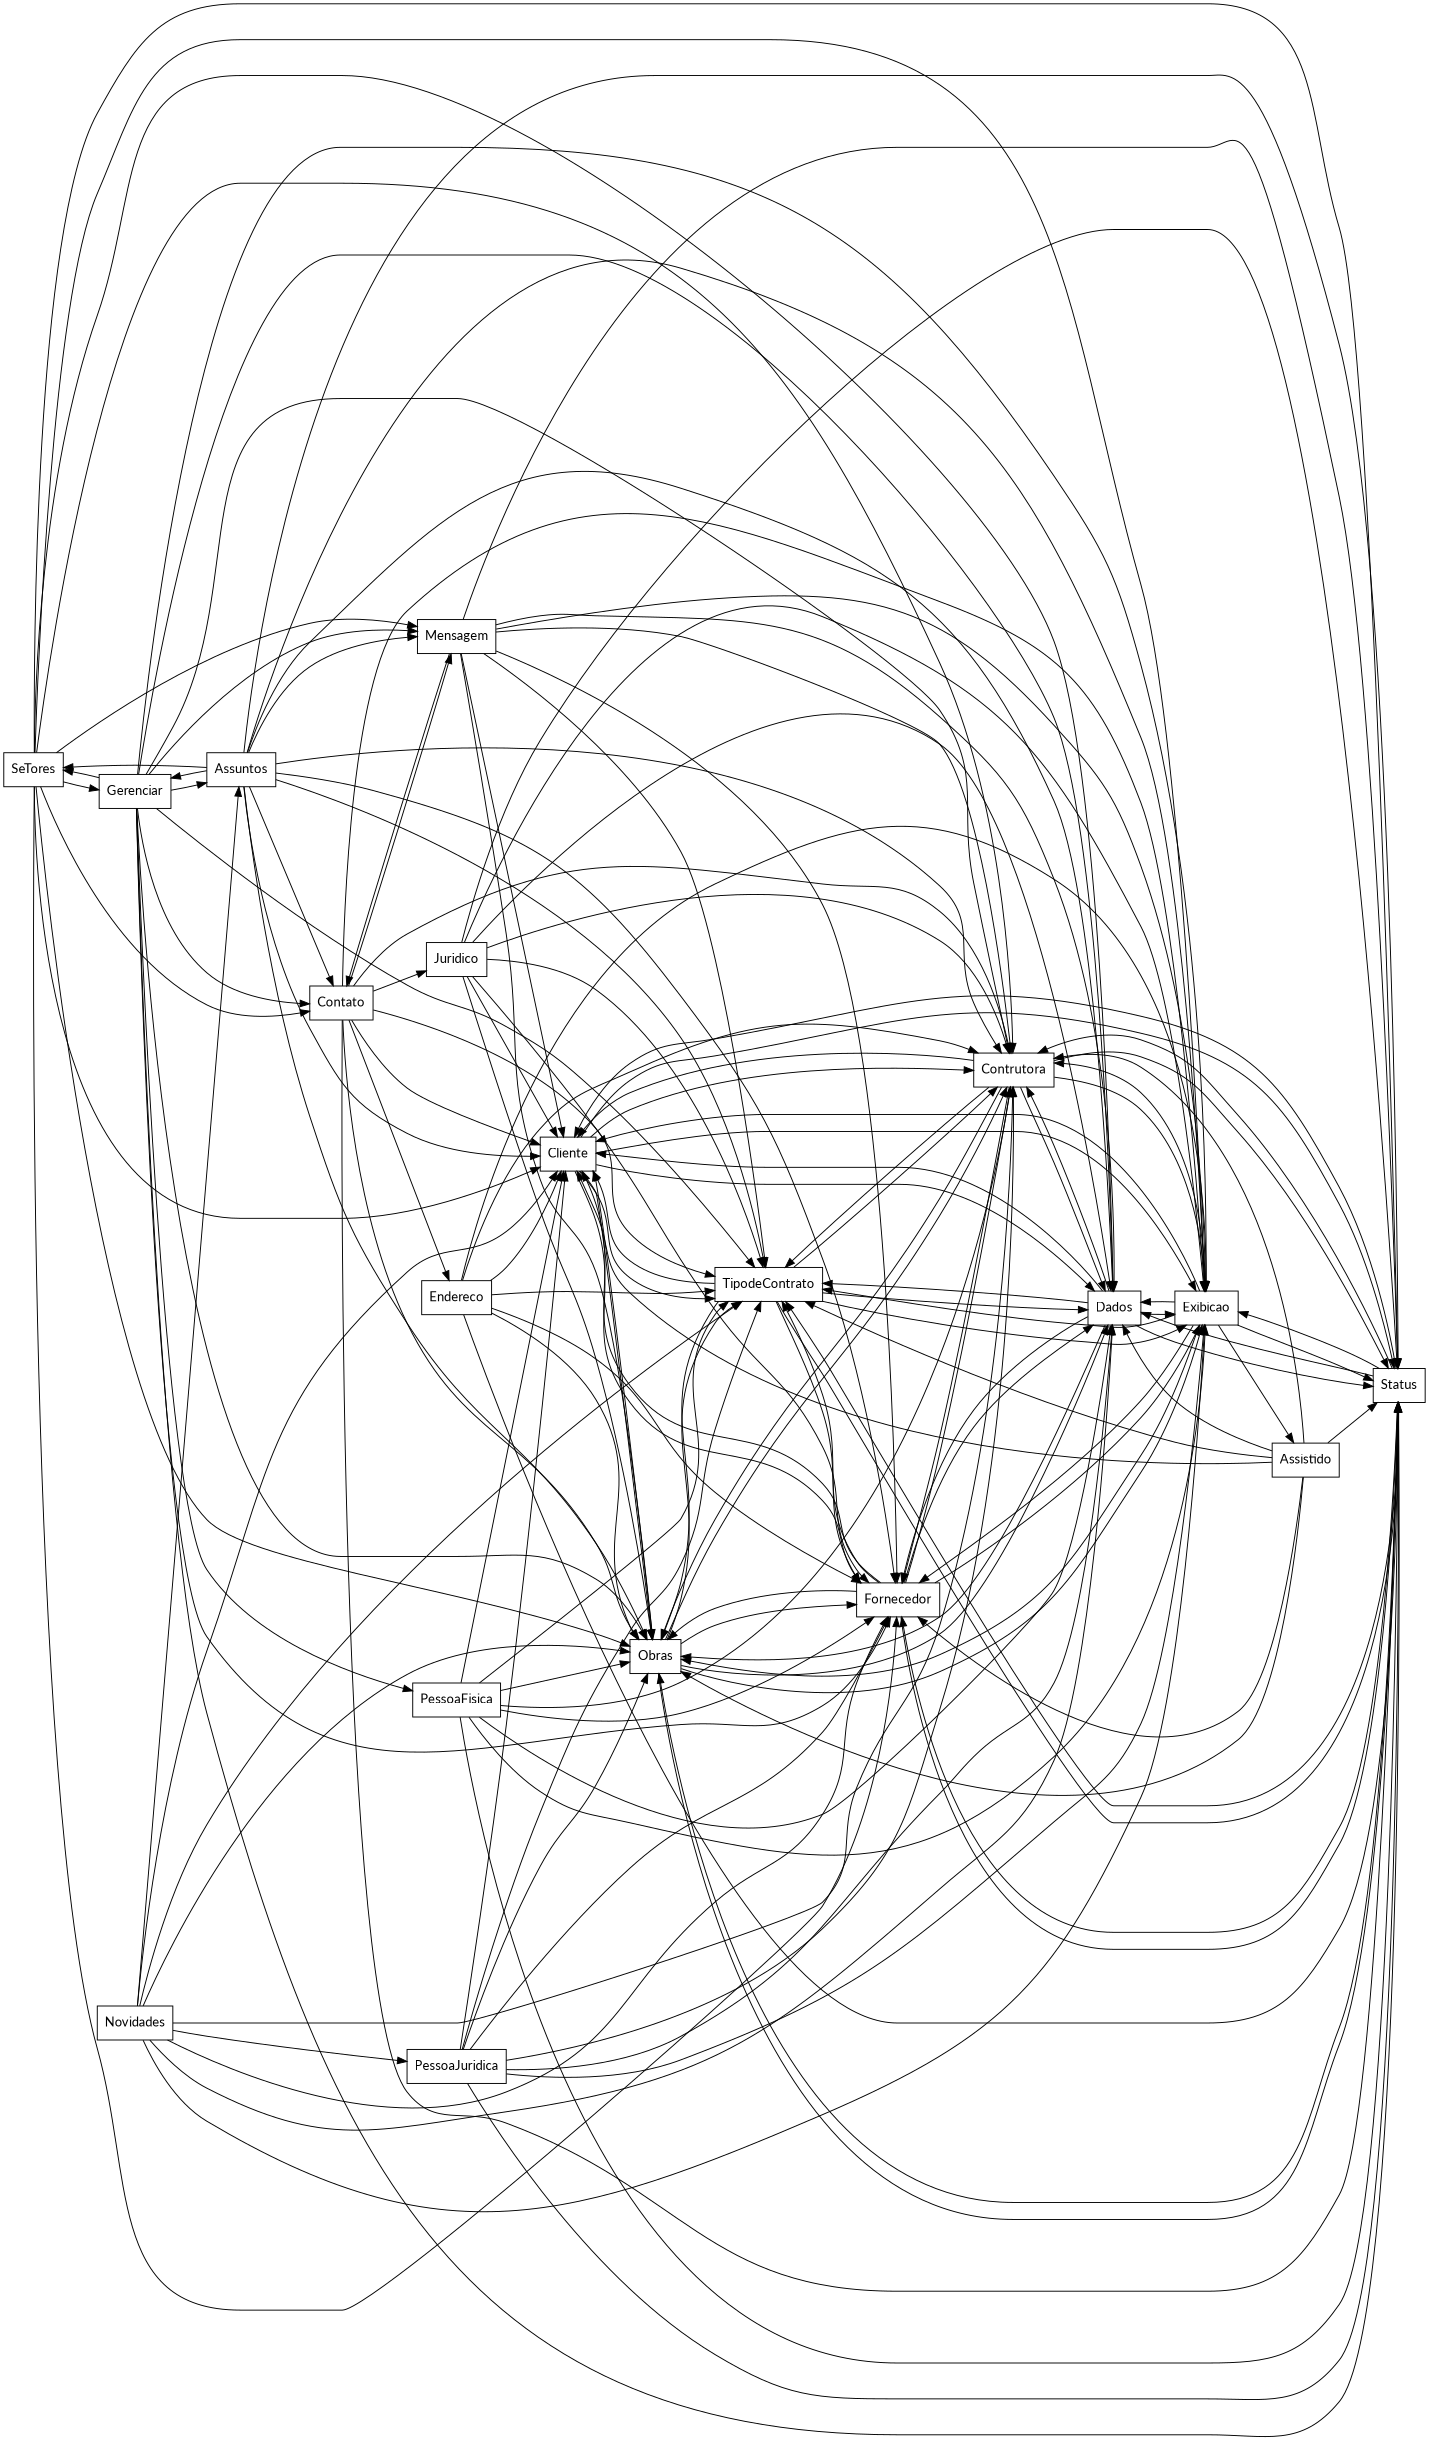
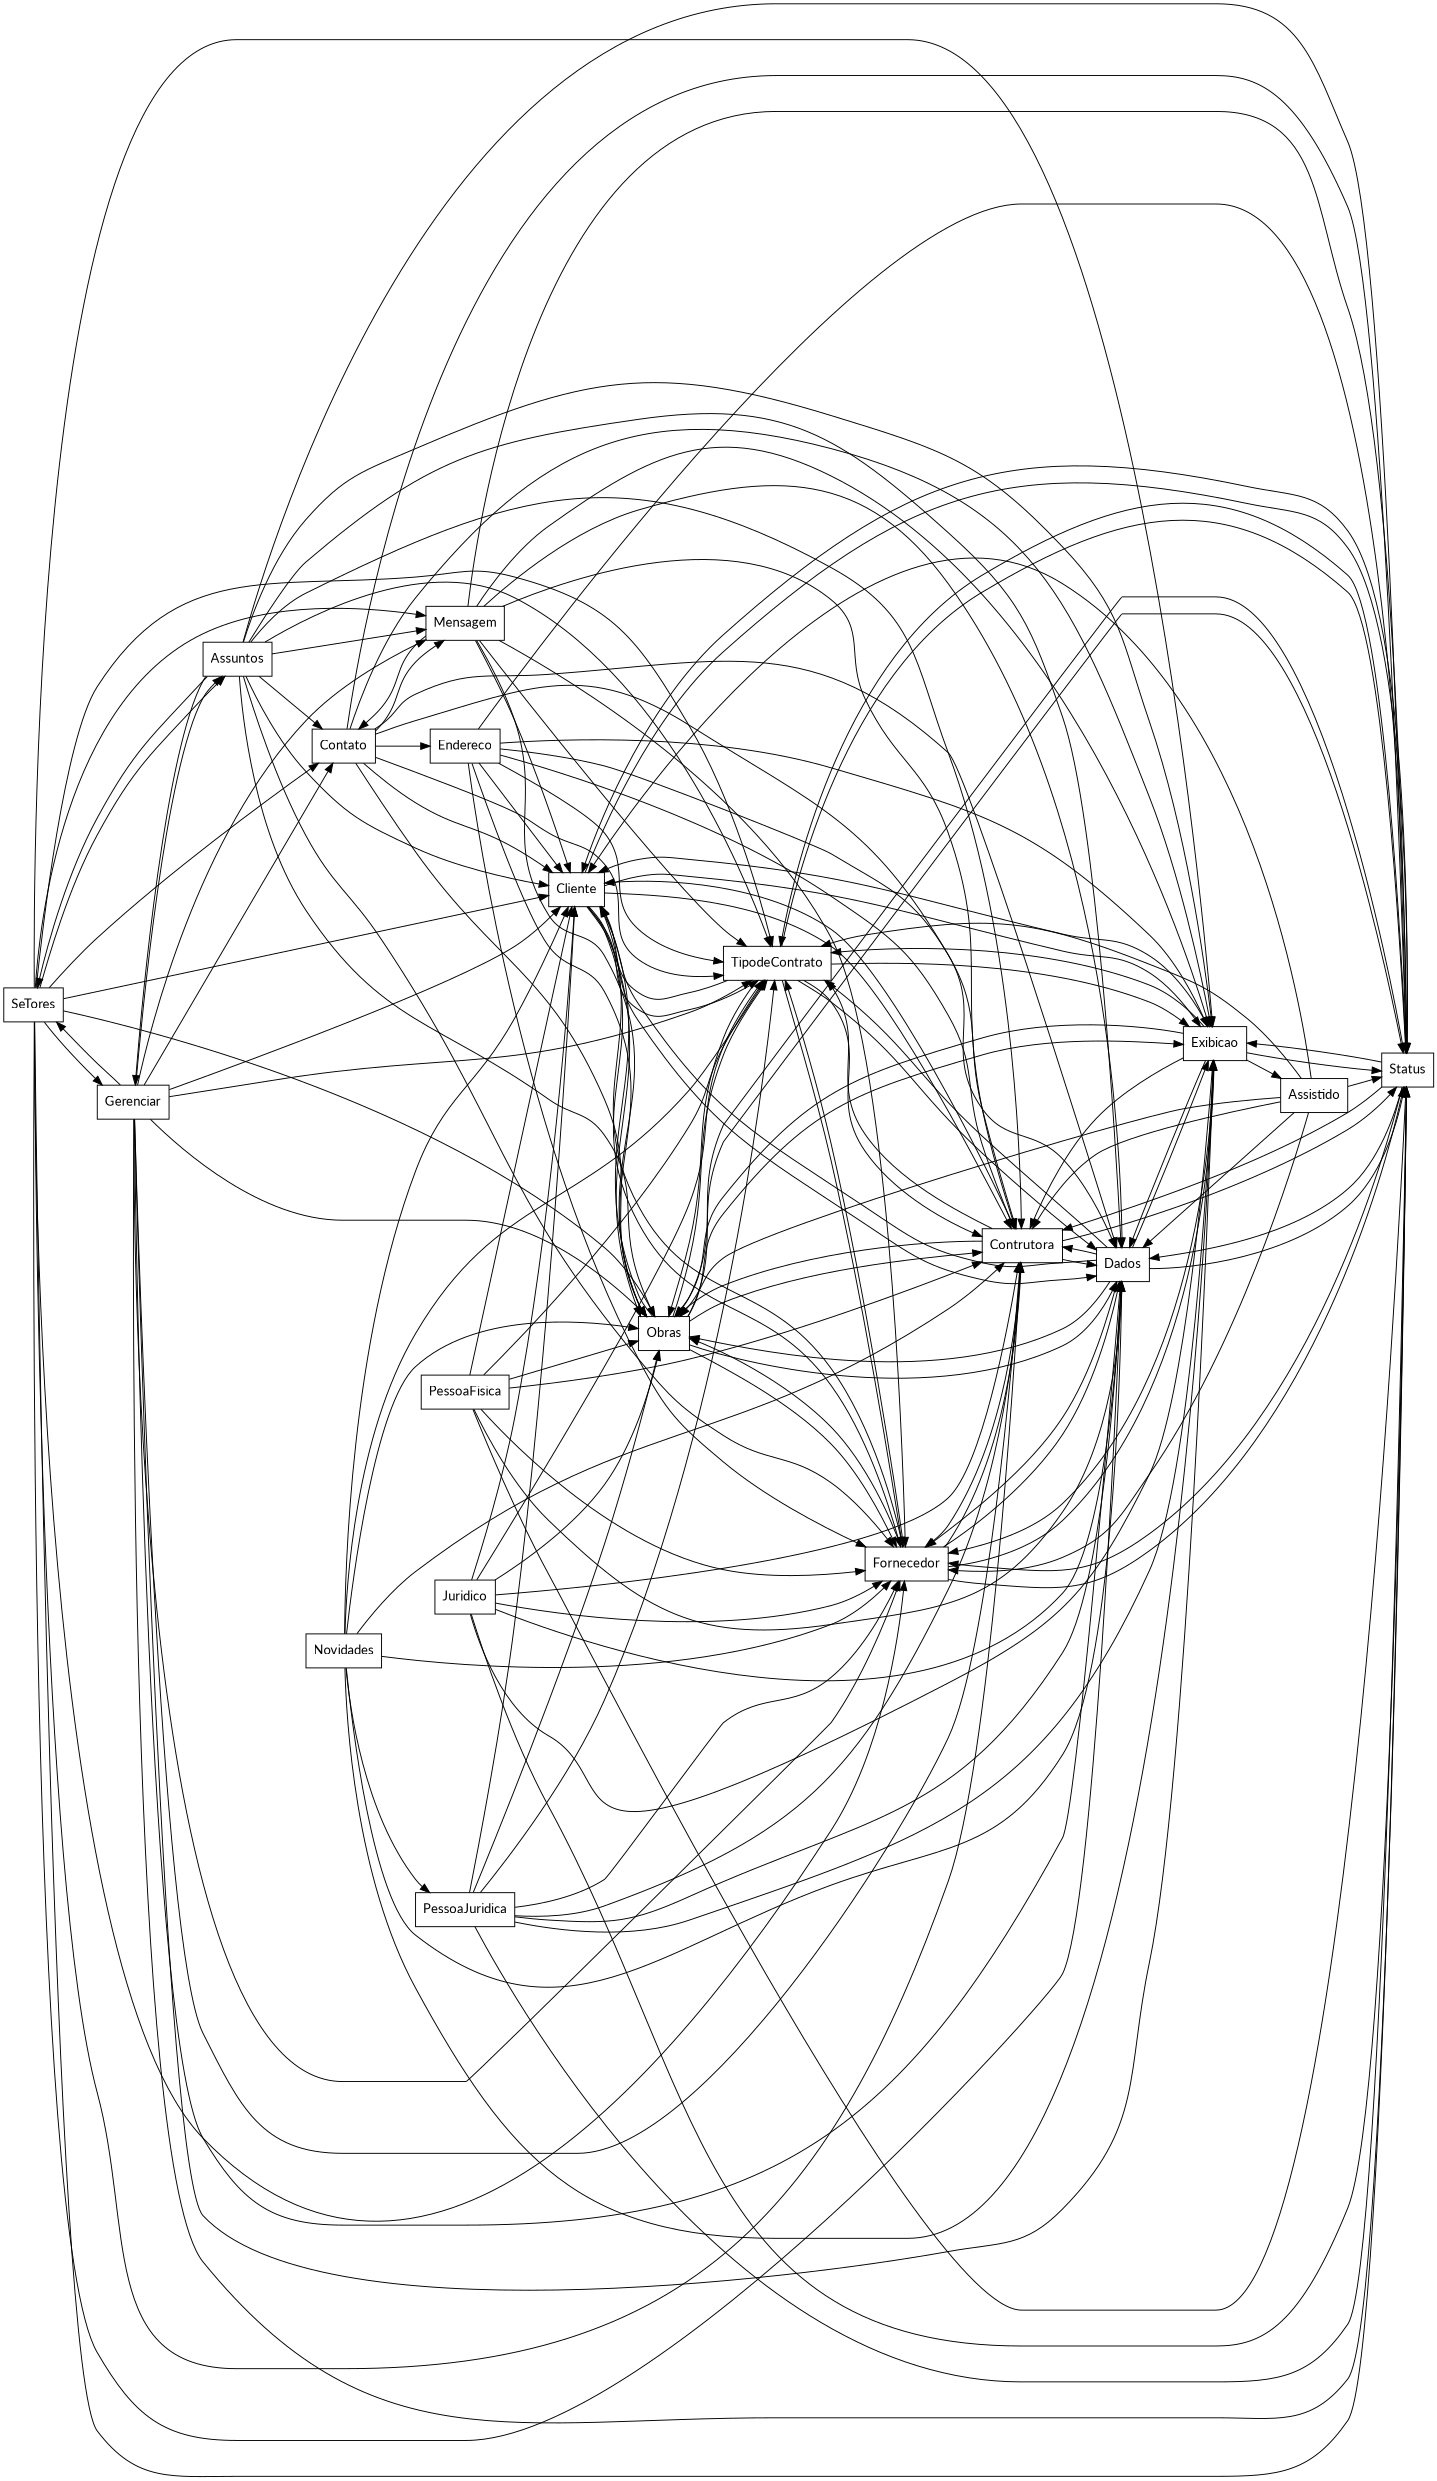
edge "SeTores" -> "TipodeContrato": added
edge "Endereco" -> "Dados": added
edge "Contato" -> "Juridico": now "Contato" -> "Dados"
edge "Contrutora" -> "Exibicao": removed
edge "Gerenciar" -> "PessoaFisica": now "Gerenciar" -> "Cliente"
edge "Novidades" -> "Assuntos": now "SeTores" -> "Assuntos"
edge "PessoaFisica" -> "Exibicao": removed
